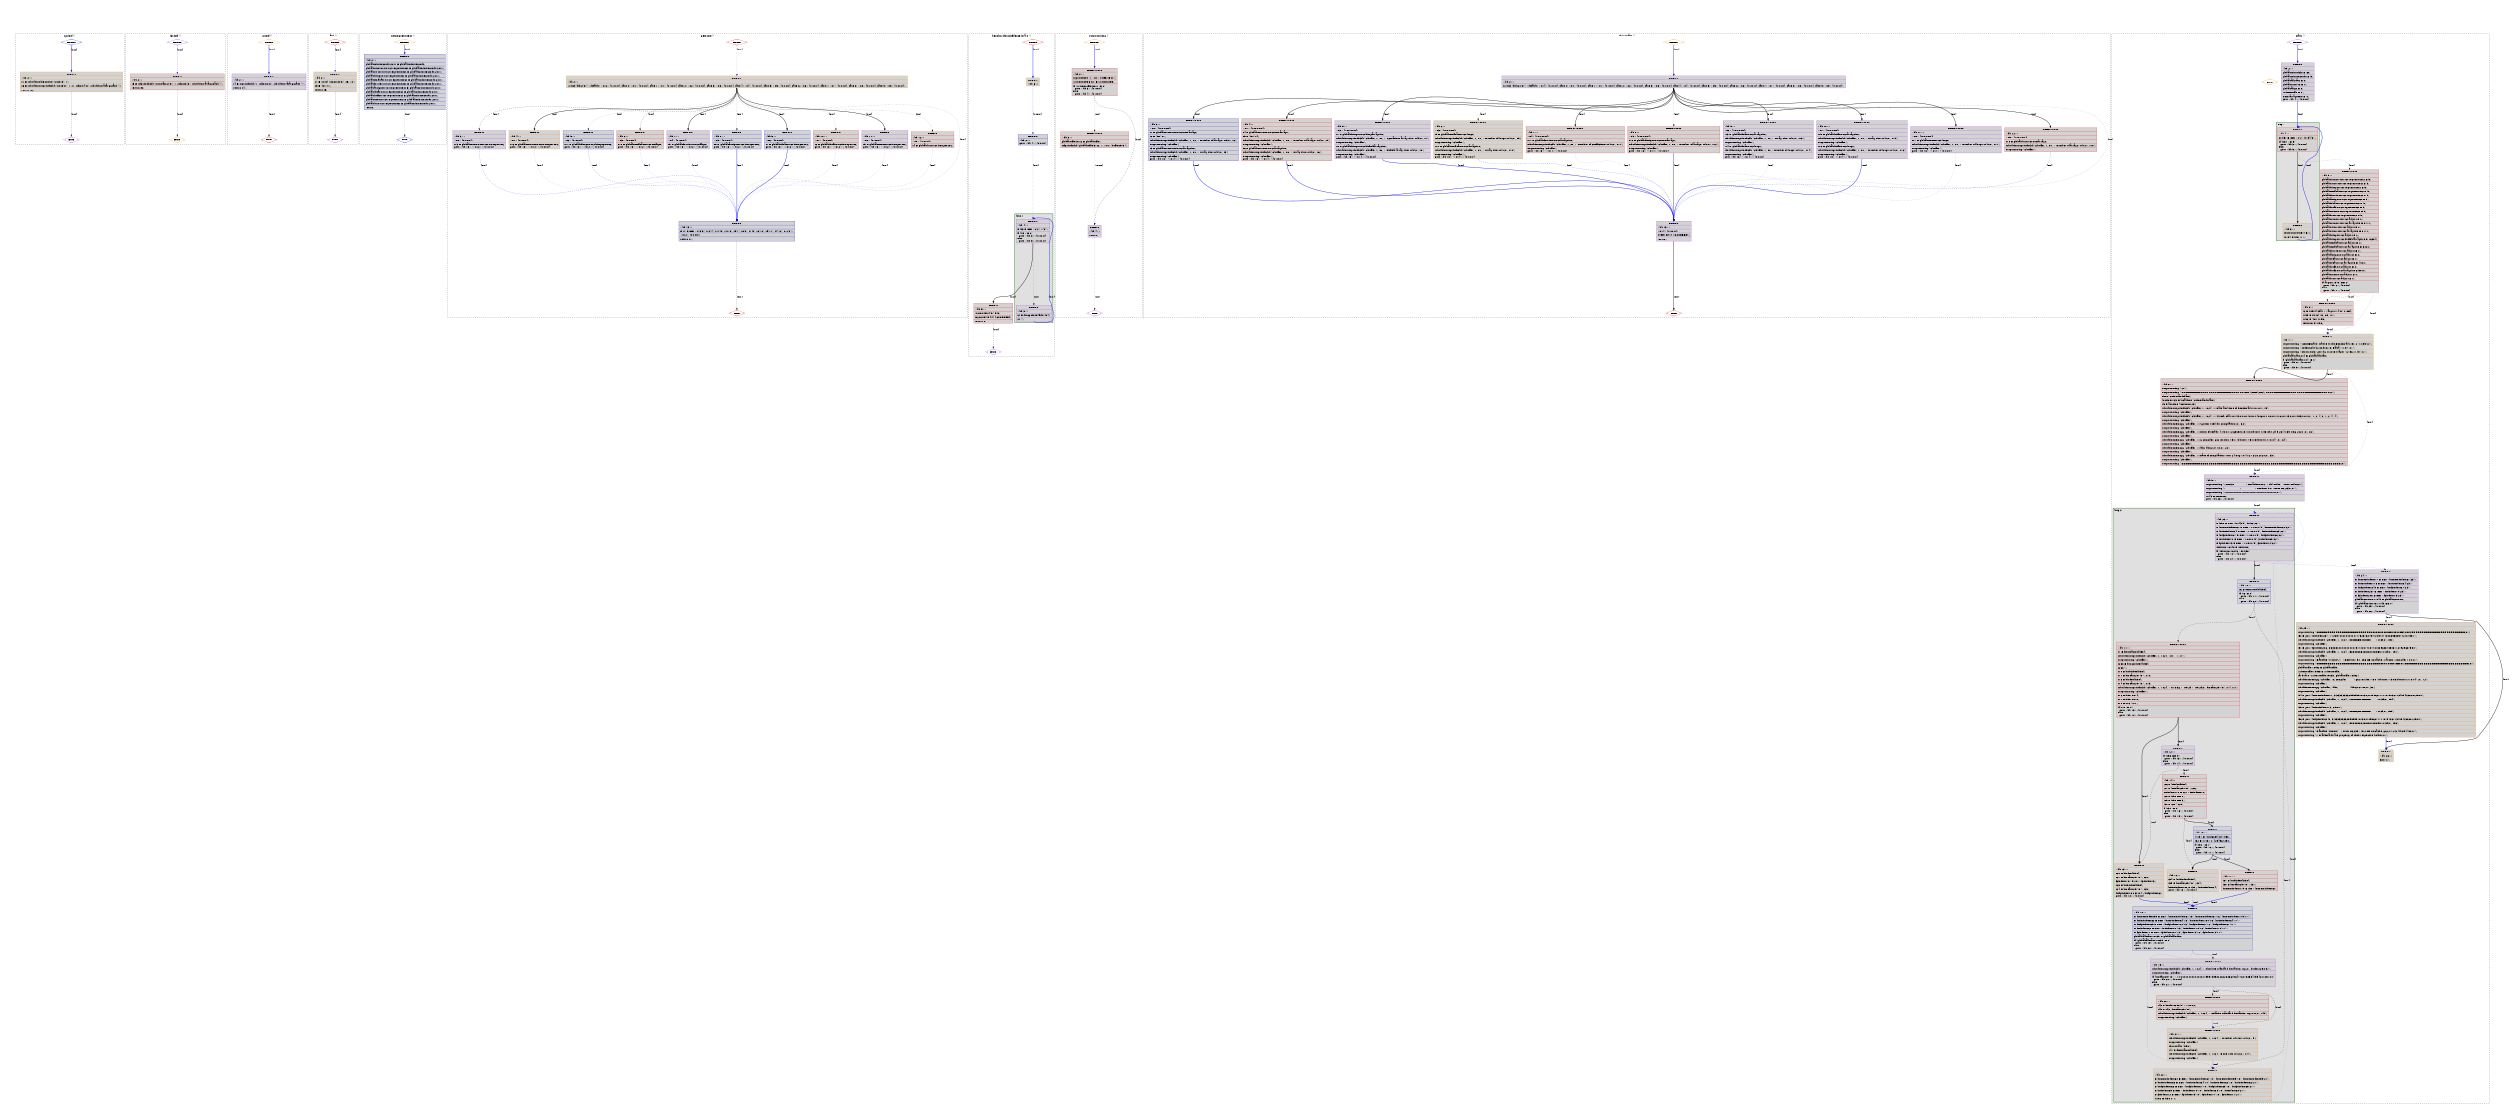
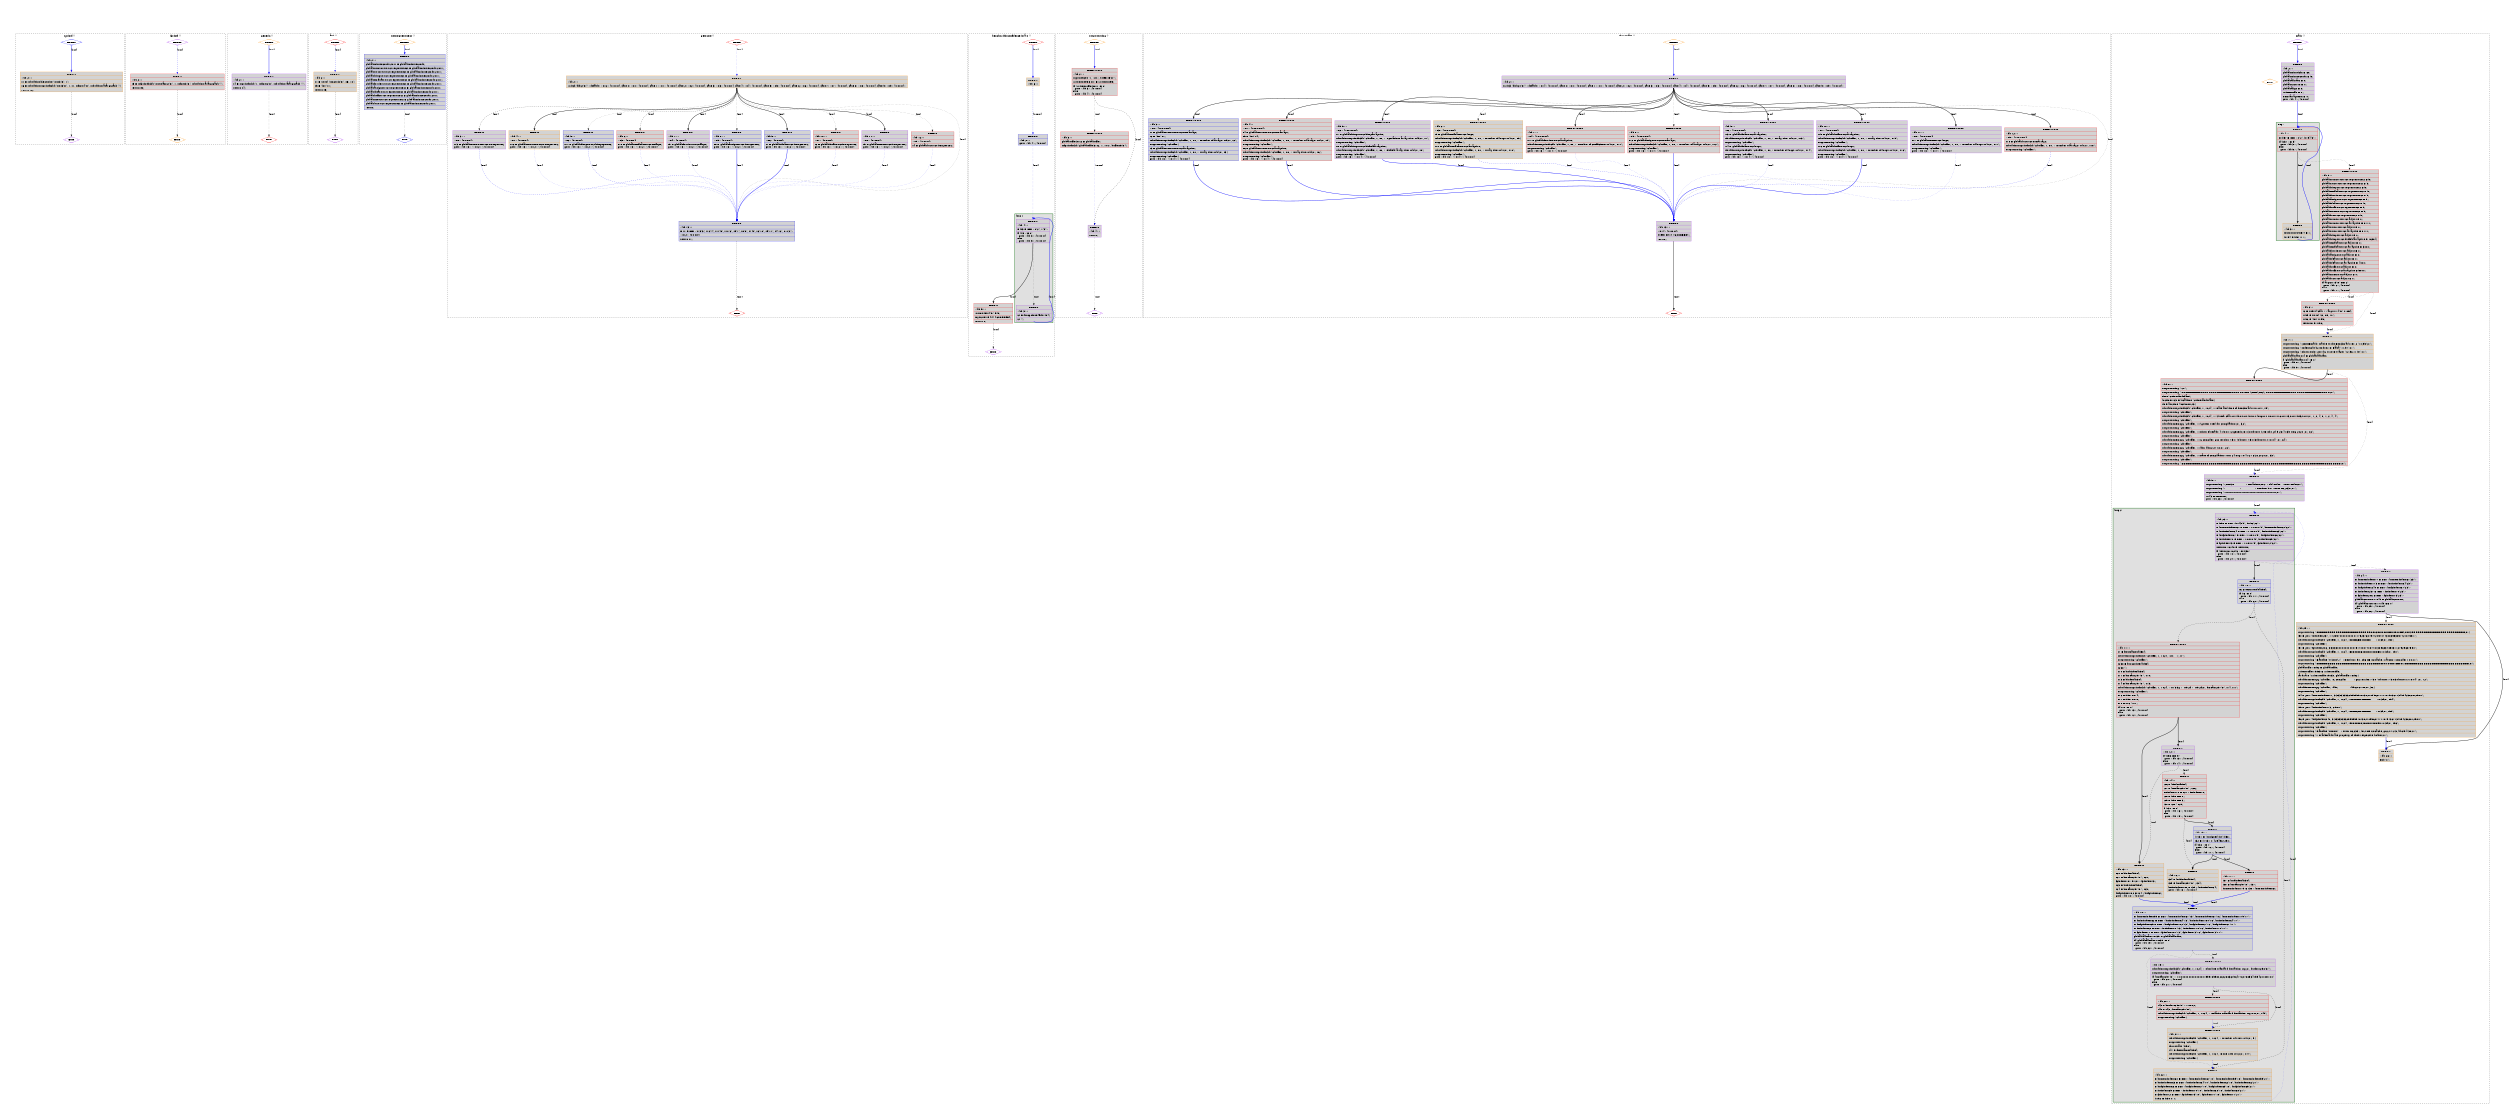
cluster "printf ()": label "printf ()" -> "generic ()"
